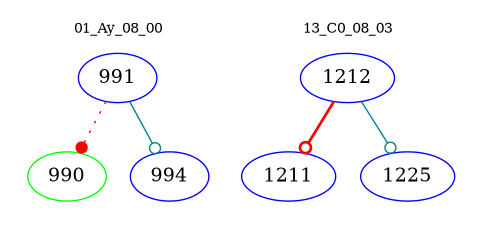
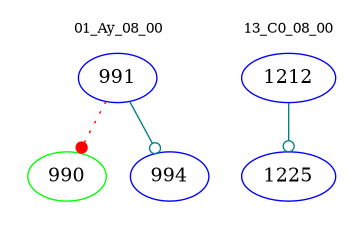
cluster "13_C0_08_03": label "13_C0_08_03" -> "13_C0_08_00"
node "1211": removed
